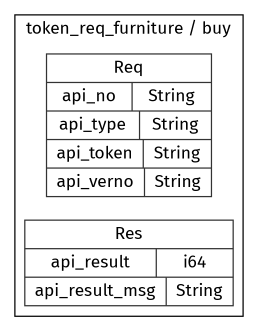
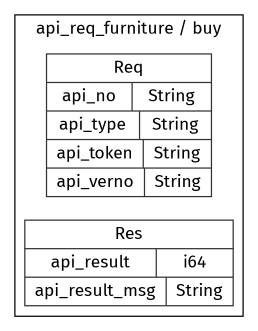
cluster "token_req_furniture / buy": label "token_req_furniture / buy" -> "api_req_furniture / buy"
